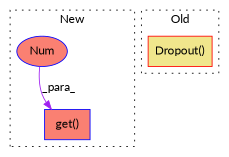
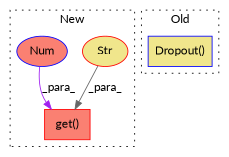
node "Str": added
node "Dropout()": color red -> blue
node "get()": color blue -> red
